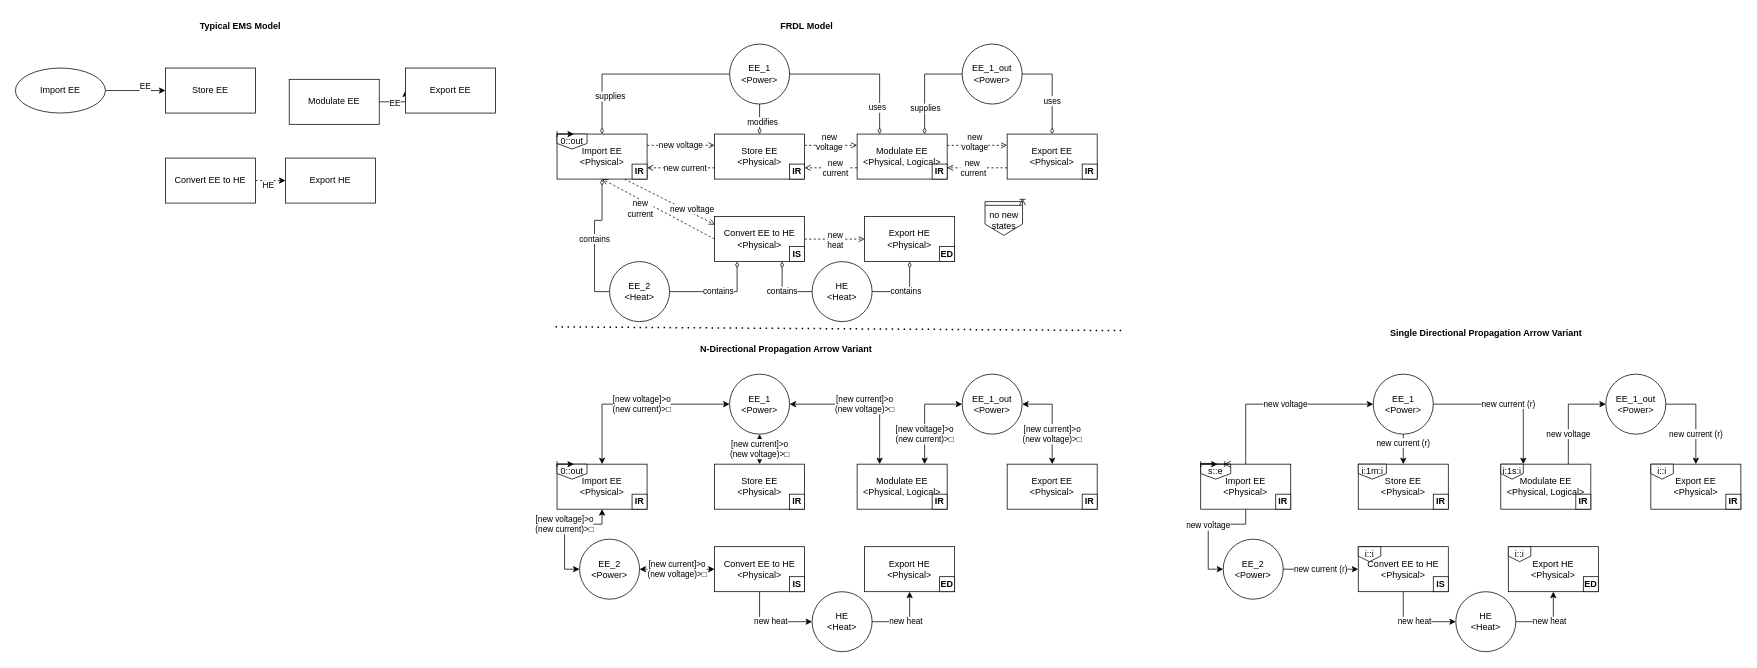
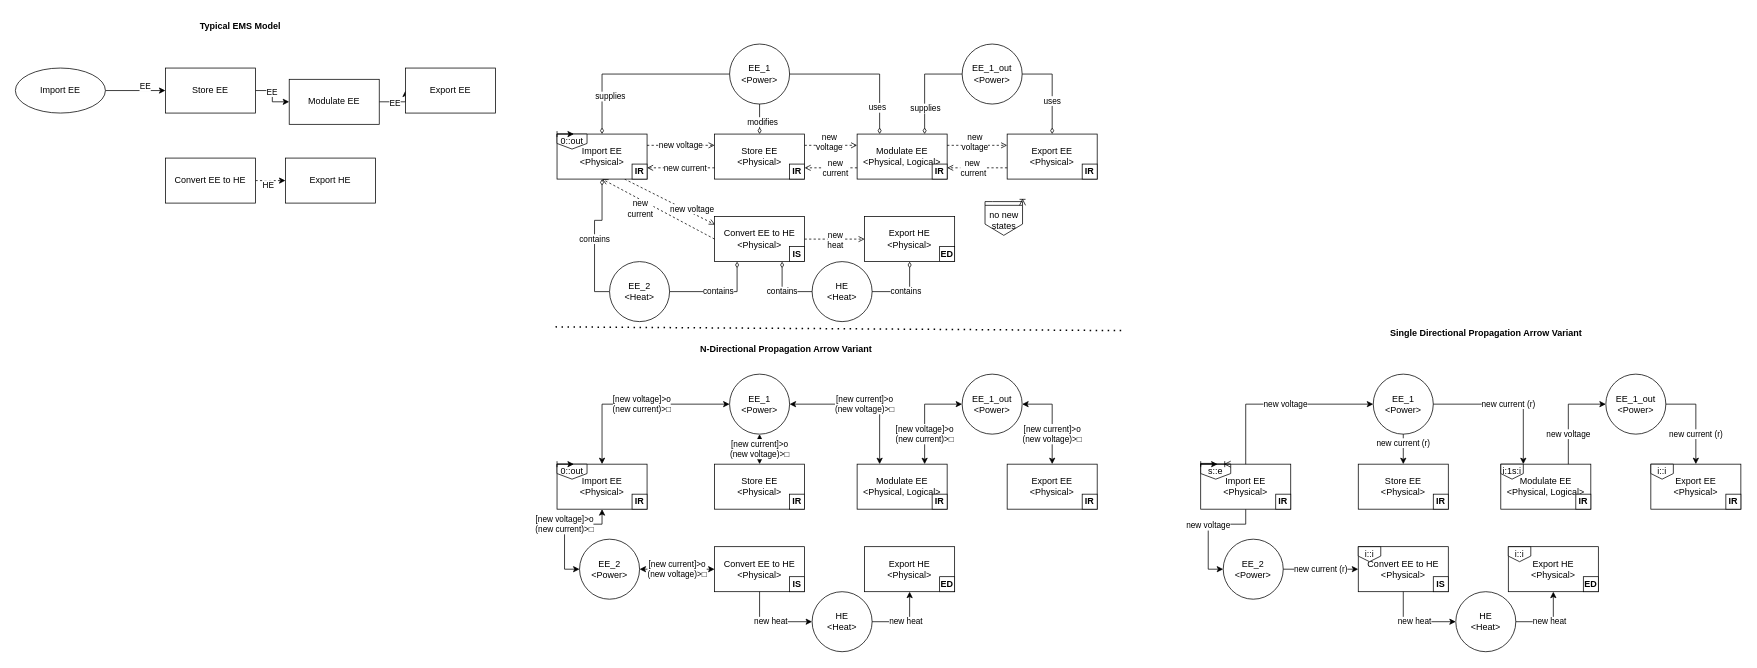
node "FRDL Model": removed
edge "Store EE" -> "Modulate EE": added, label "EE"
node "i:1m:i": removed
